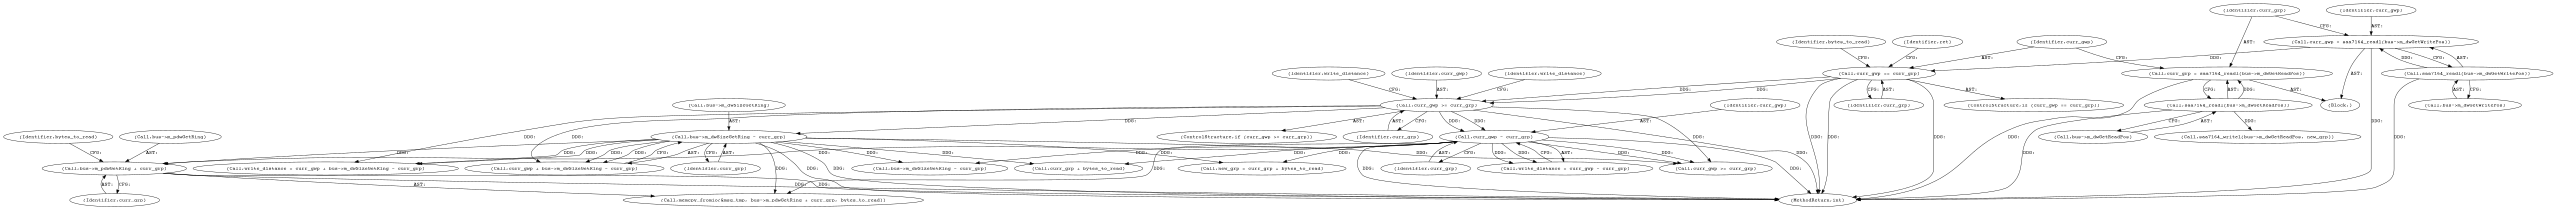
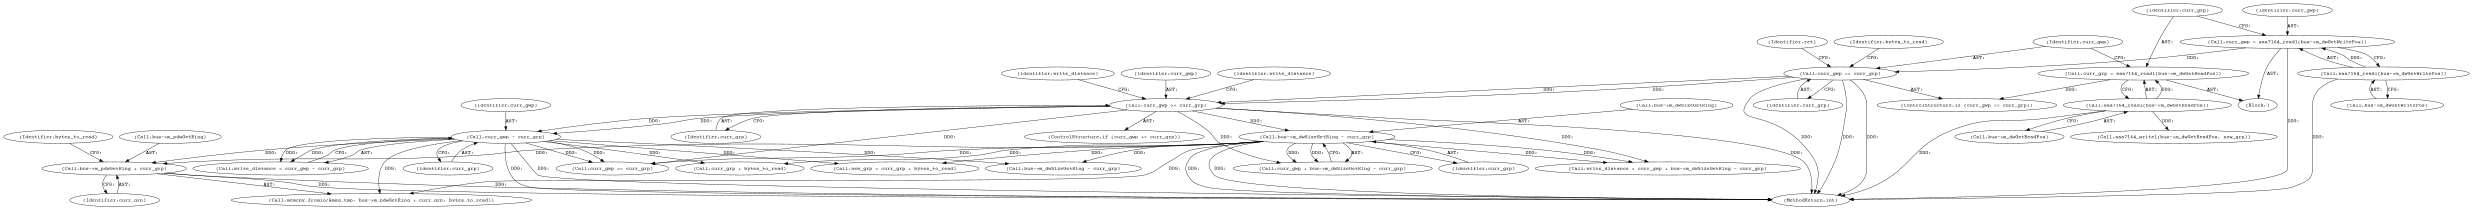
edge "(Call,curr_grp = saa7164_readl(bus->m_dwGetReadPos))" -> "(MethodReturn,int)": now "(Call,curr_grp = saa7164_readl(bus->m_dwGetReadPos))" -> "(ControlStructure,if (curr_gwp == curr_grp))"
